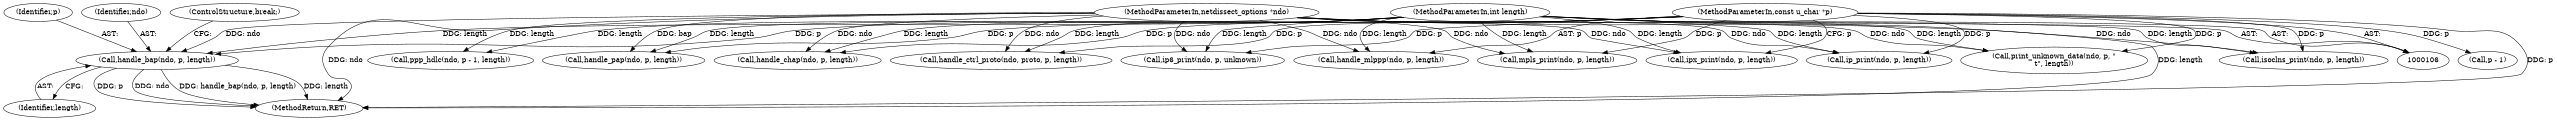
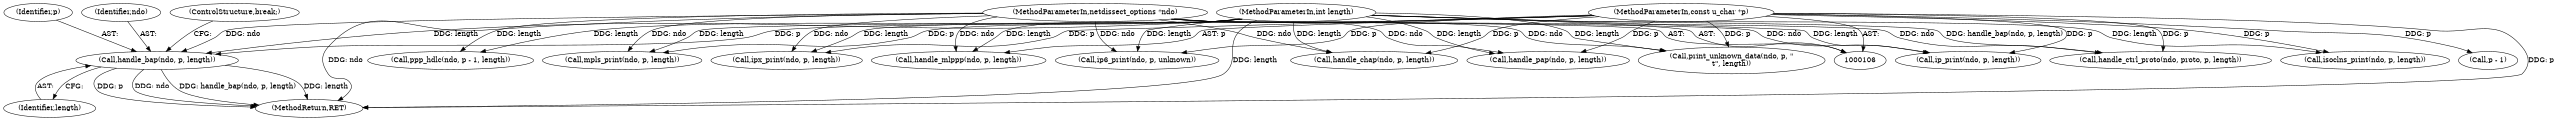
edge "(MethodParameterIn,netdissect_options *ndo)" -> "(Call,isoclns_print(ndo, p, length))": removed, label "DDG: ndo"
edge "(MethodParameterIn,netdissect_options *ndo)" -> "(Call,handle_pap(ndo, p, length))": label "DDG: bap" -> "DDG: ndo"
edge "(MethodParameterIn,int length)" -> "(Call,handle_ctrl_proto(ndo, proto, p, length))": label "DDG: length" -> "DDG: handle_bap(ndo, p, length)"
edge "(MethodParameterIn,const u_char *p)" -> "(Call,ipx_print(ndo, p, length))": label "CFG: p" -> "DDG: p"
